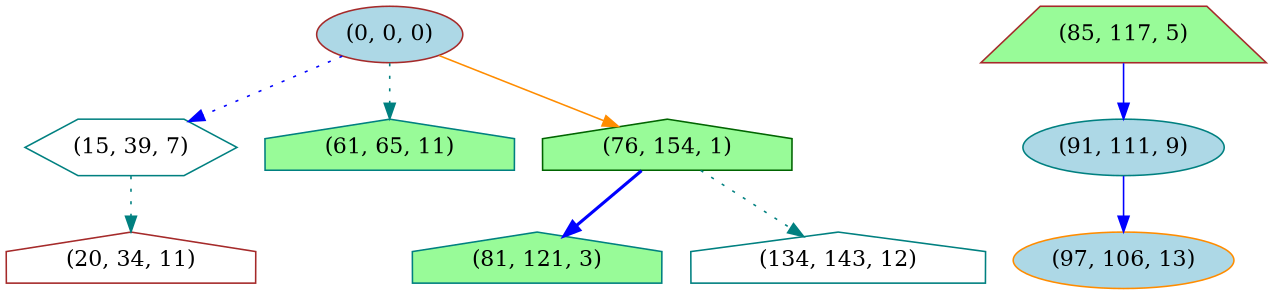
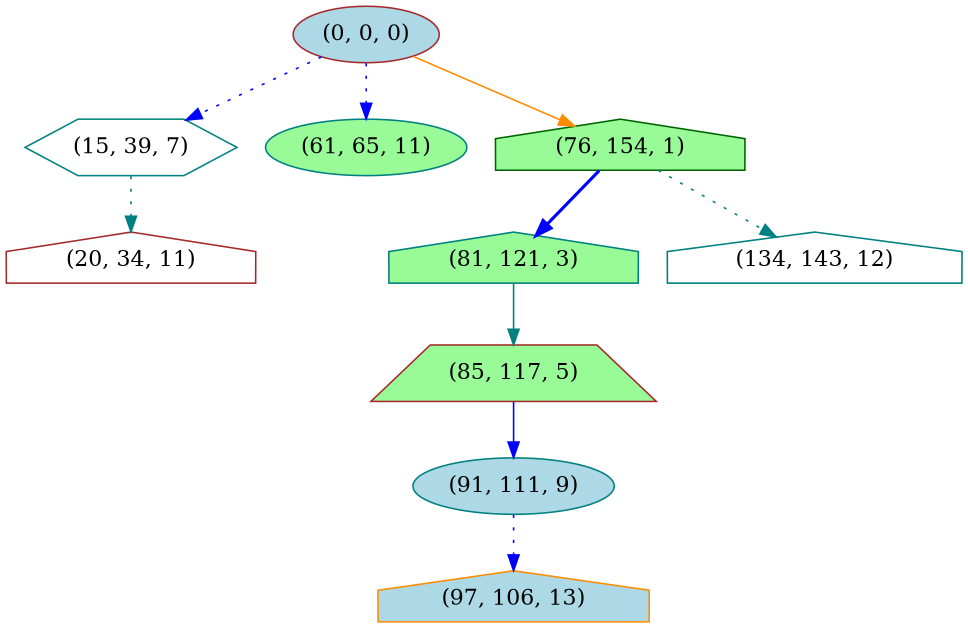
edge "(0, 0, 0)" -> "(61, 65, 11)": color teal -> blue
node "(61, 65, 11)": shape house -> ellipse
edge "(91, 111, 9)" -> "(97, 106, 13)": style solid -> dotted
node "(97, 106, 13)": shape ellipse -> house
edge "(81, 121, 3)" -> "(85, 117, 5)": added
